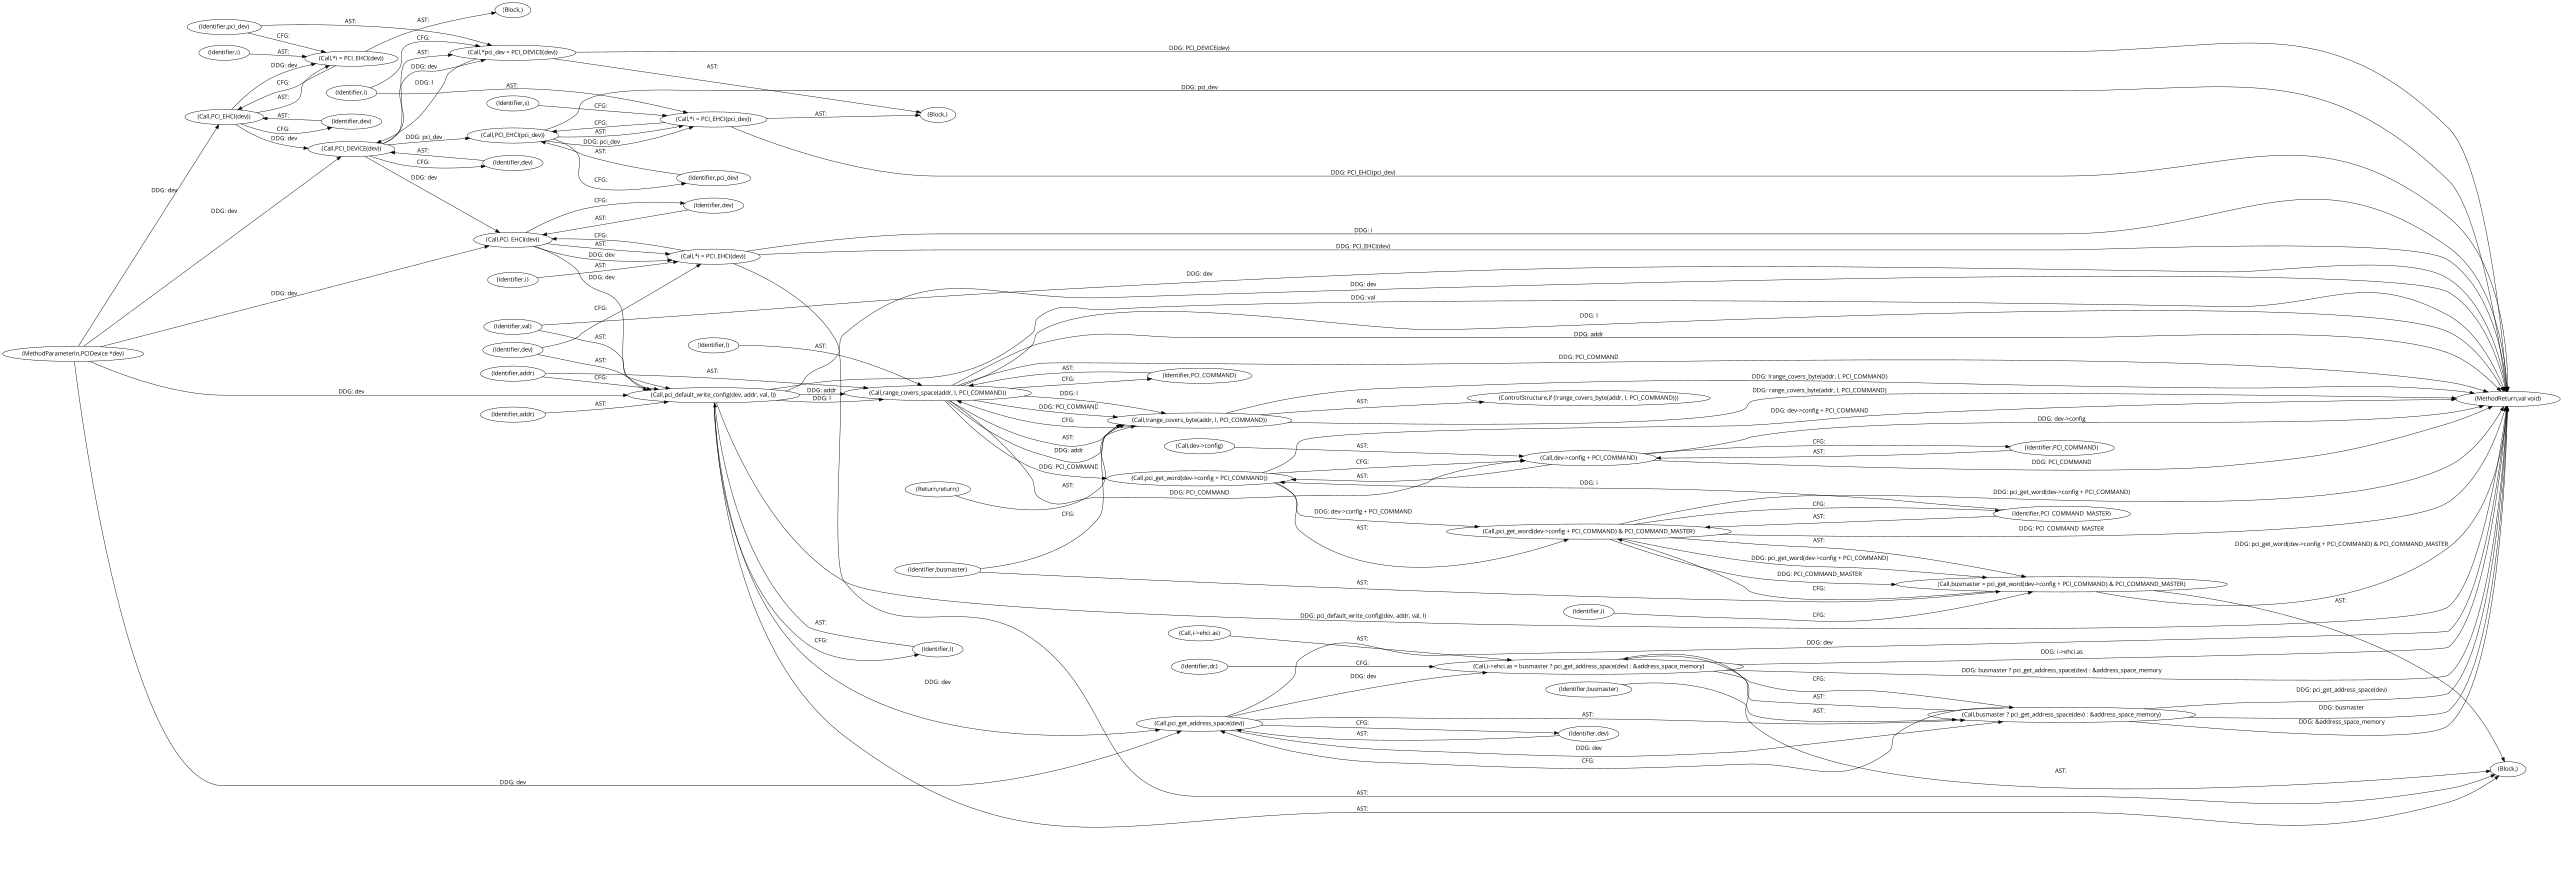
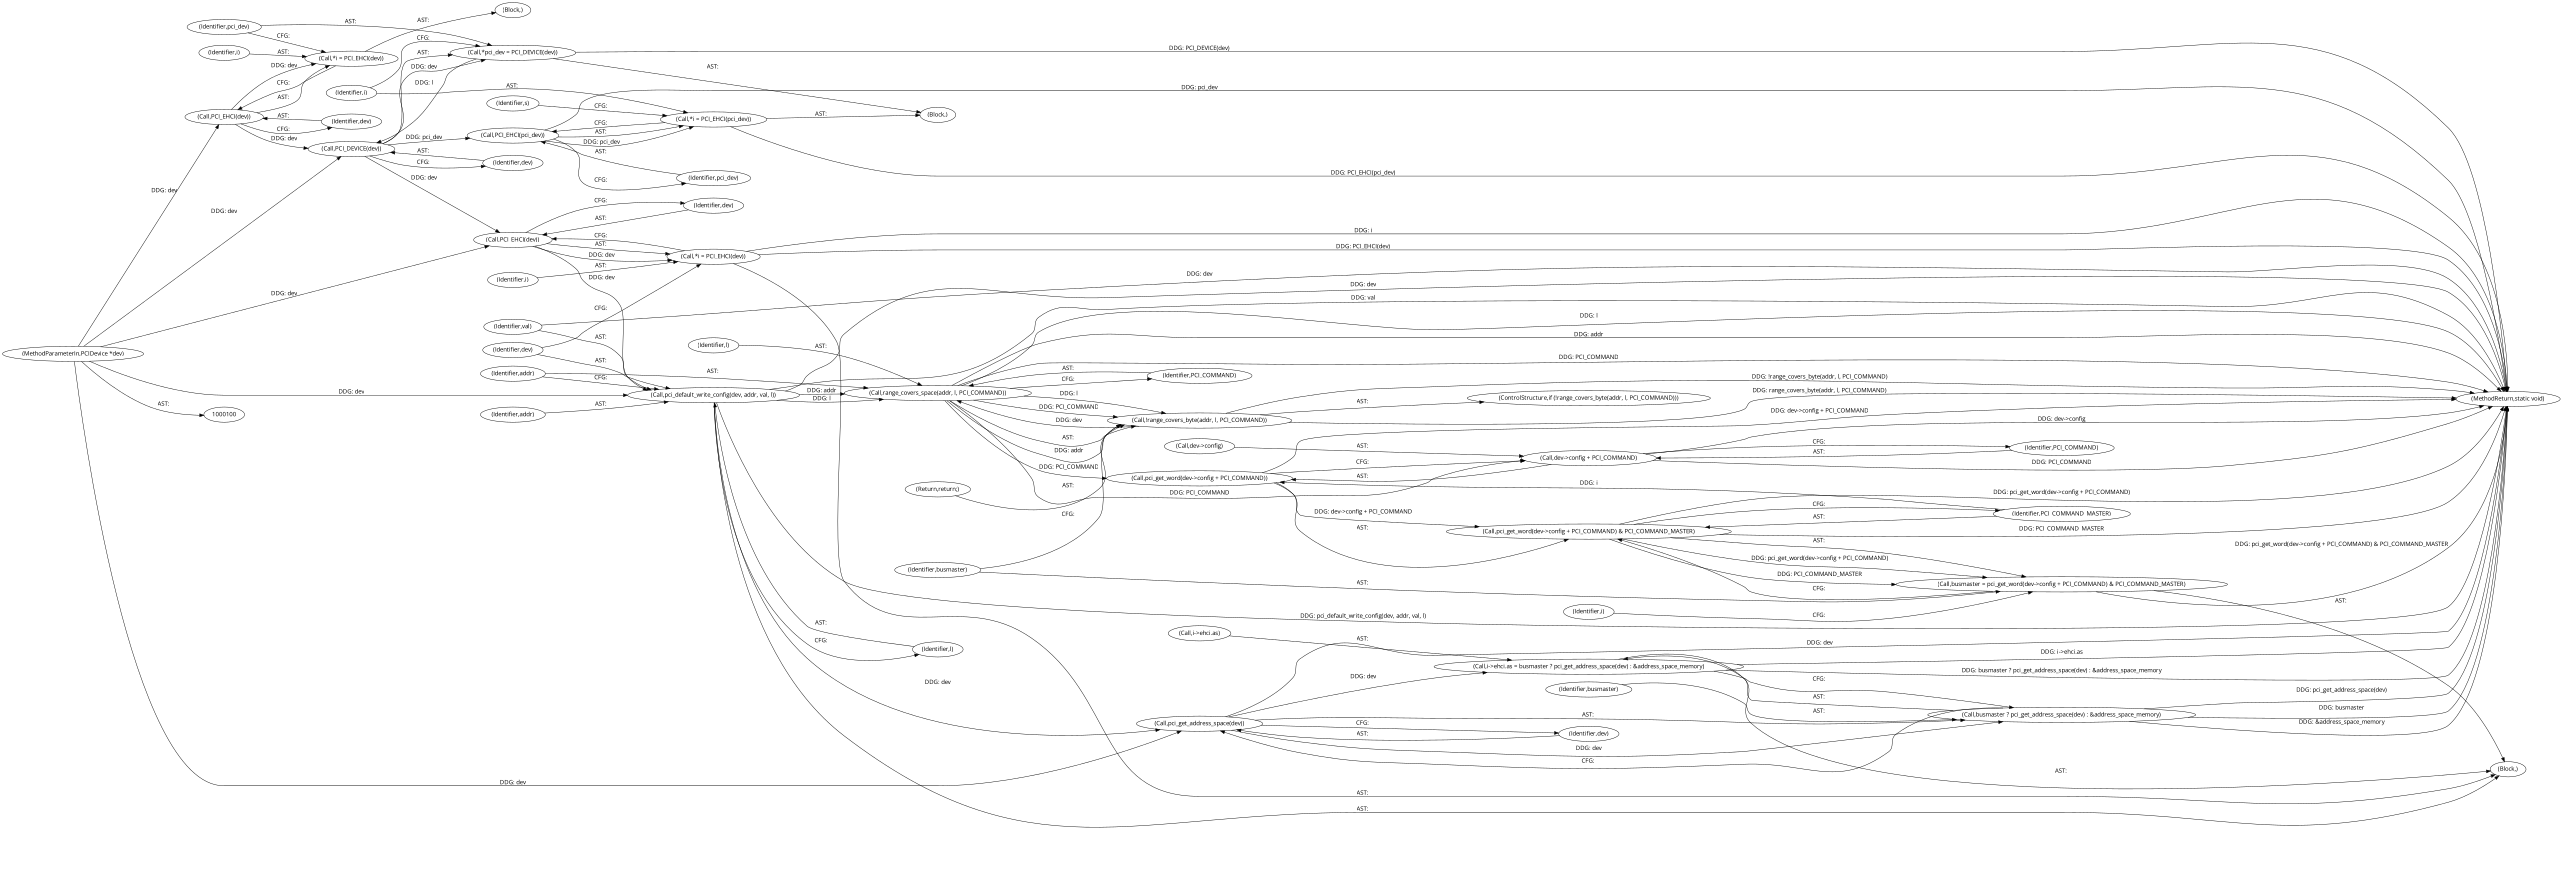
node "(MethodReturn,val void)": label "(MethodReturn,val void)" -> "(MethodReturn,static void)"
node "1000100": added
edge "(Call,!range_covers_byte(addr, l, PCI_COMMAND))" -> "(Call,range_covers_space(addr, l, PCI_COMMAND))": label "CFG: " -> "DDG: dev"
node "(Identifier,dc)": removed
